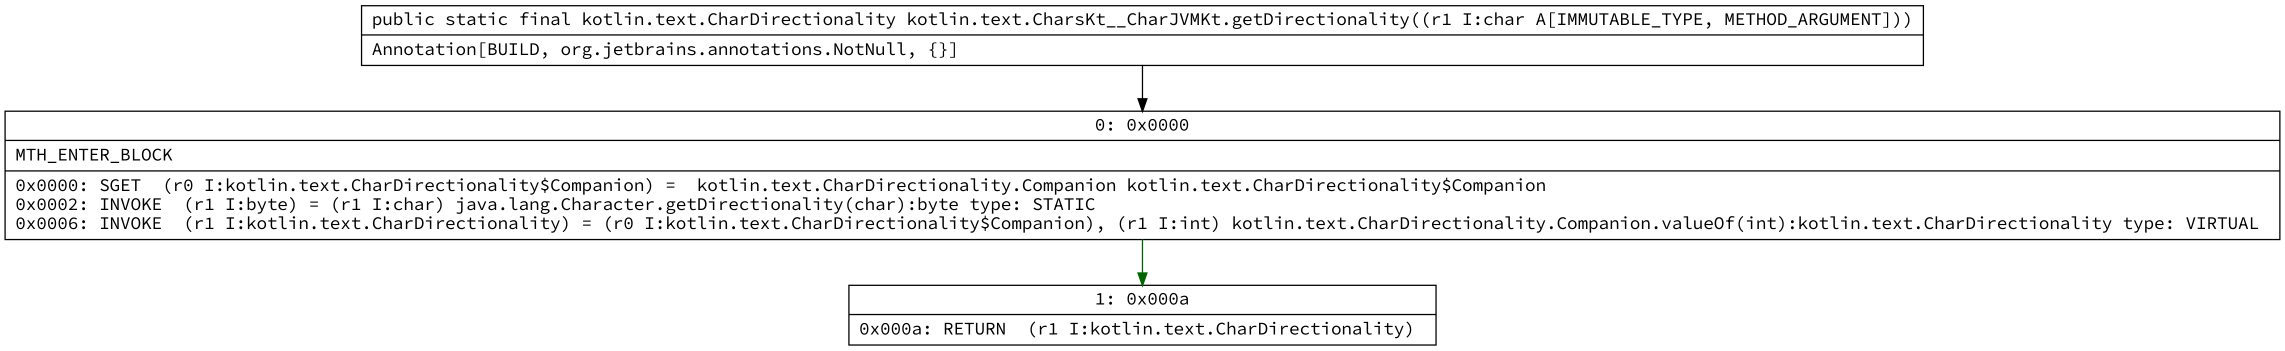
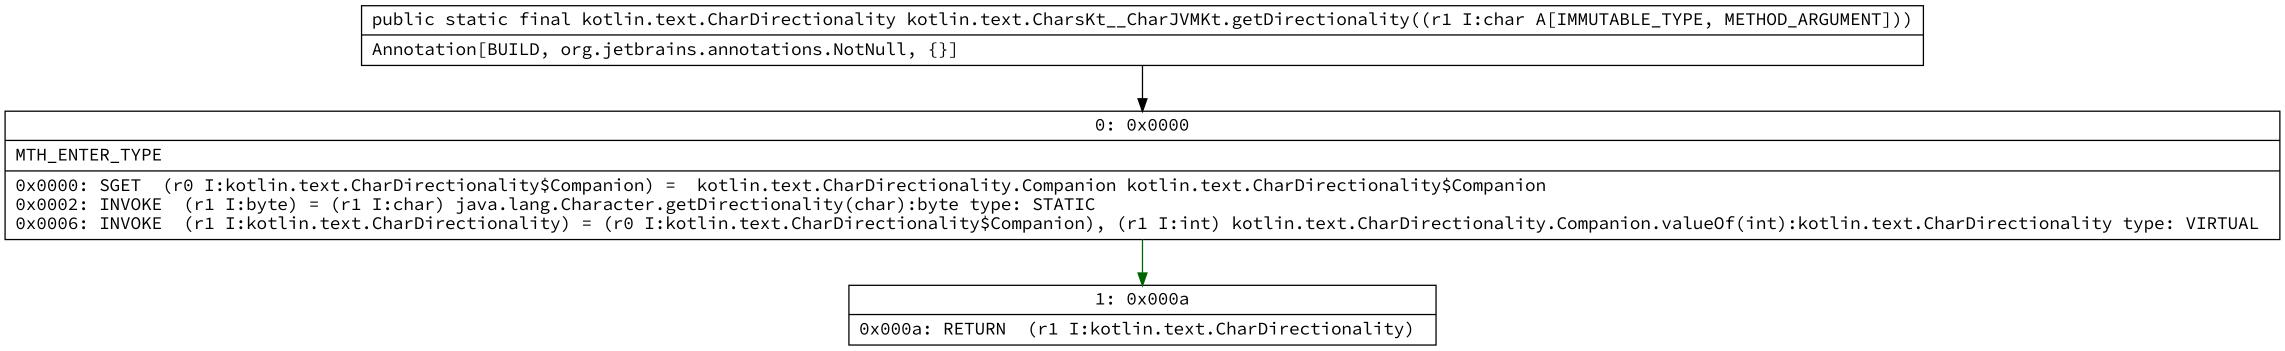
node "0: 0x0000": text "MTH_ENTER_BLOCK" -> "MTH_ENTER_TYPE"
